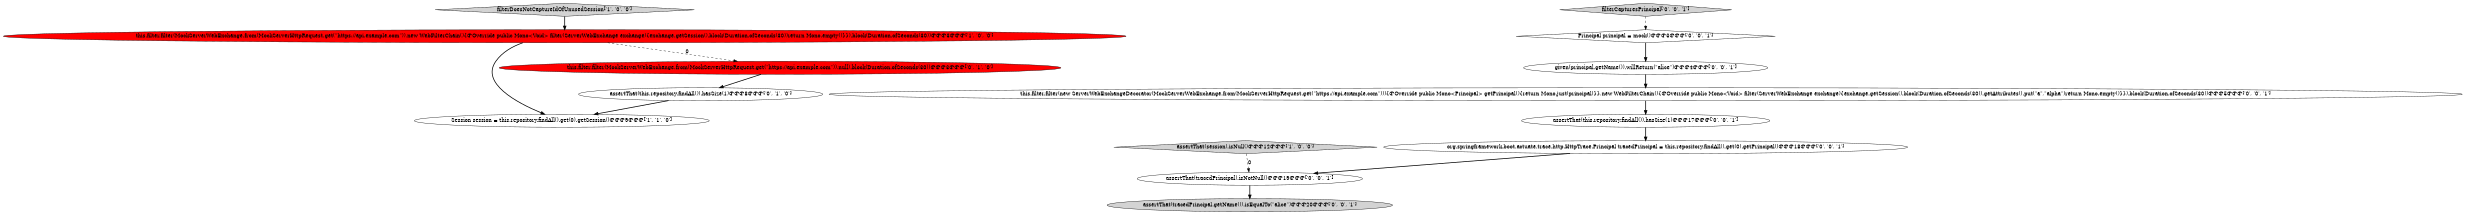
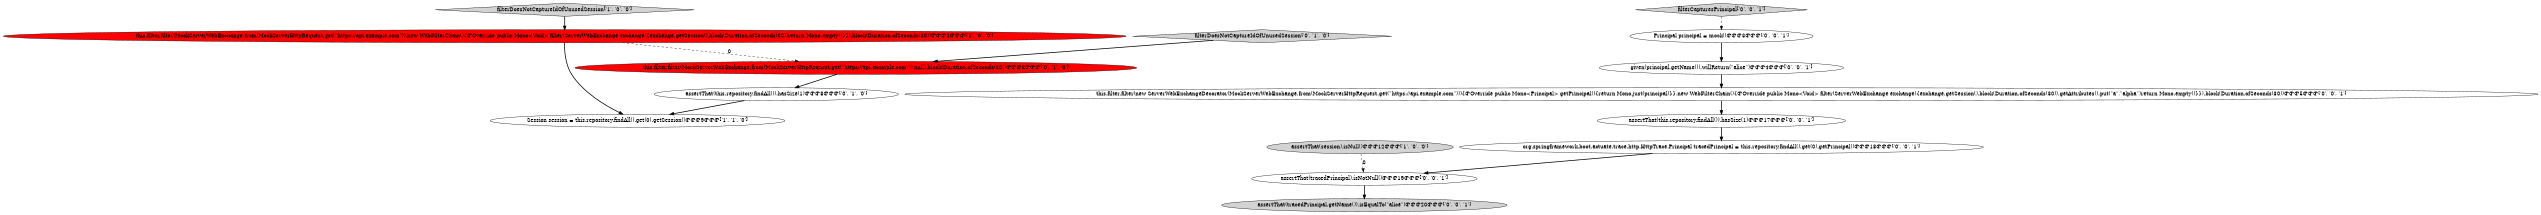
node "filterDoesNotCaptureIdOfUnusedSession['0', '1', '0']": added
node "Principal principal = mock()@@@3@@@['0', '0', '1']": shape diamond -> ellipse
node "assertThat(session).isNull()@@@12@@@['1', '0', '0']": shape diamond -> ellipse
